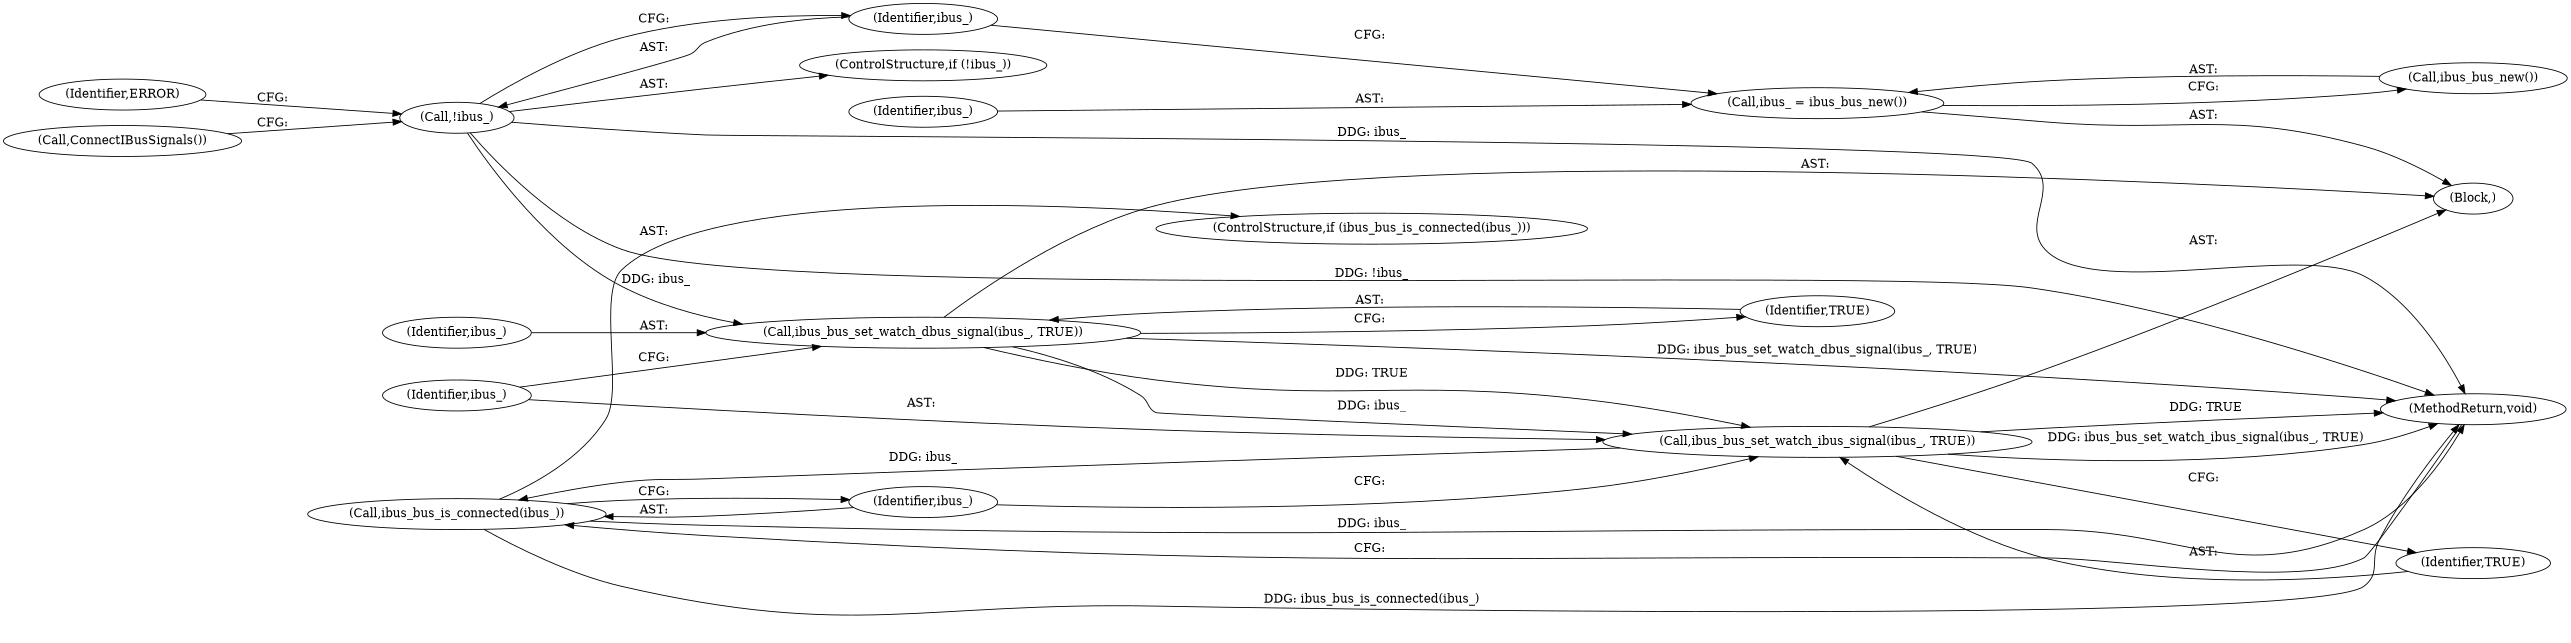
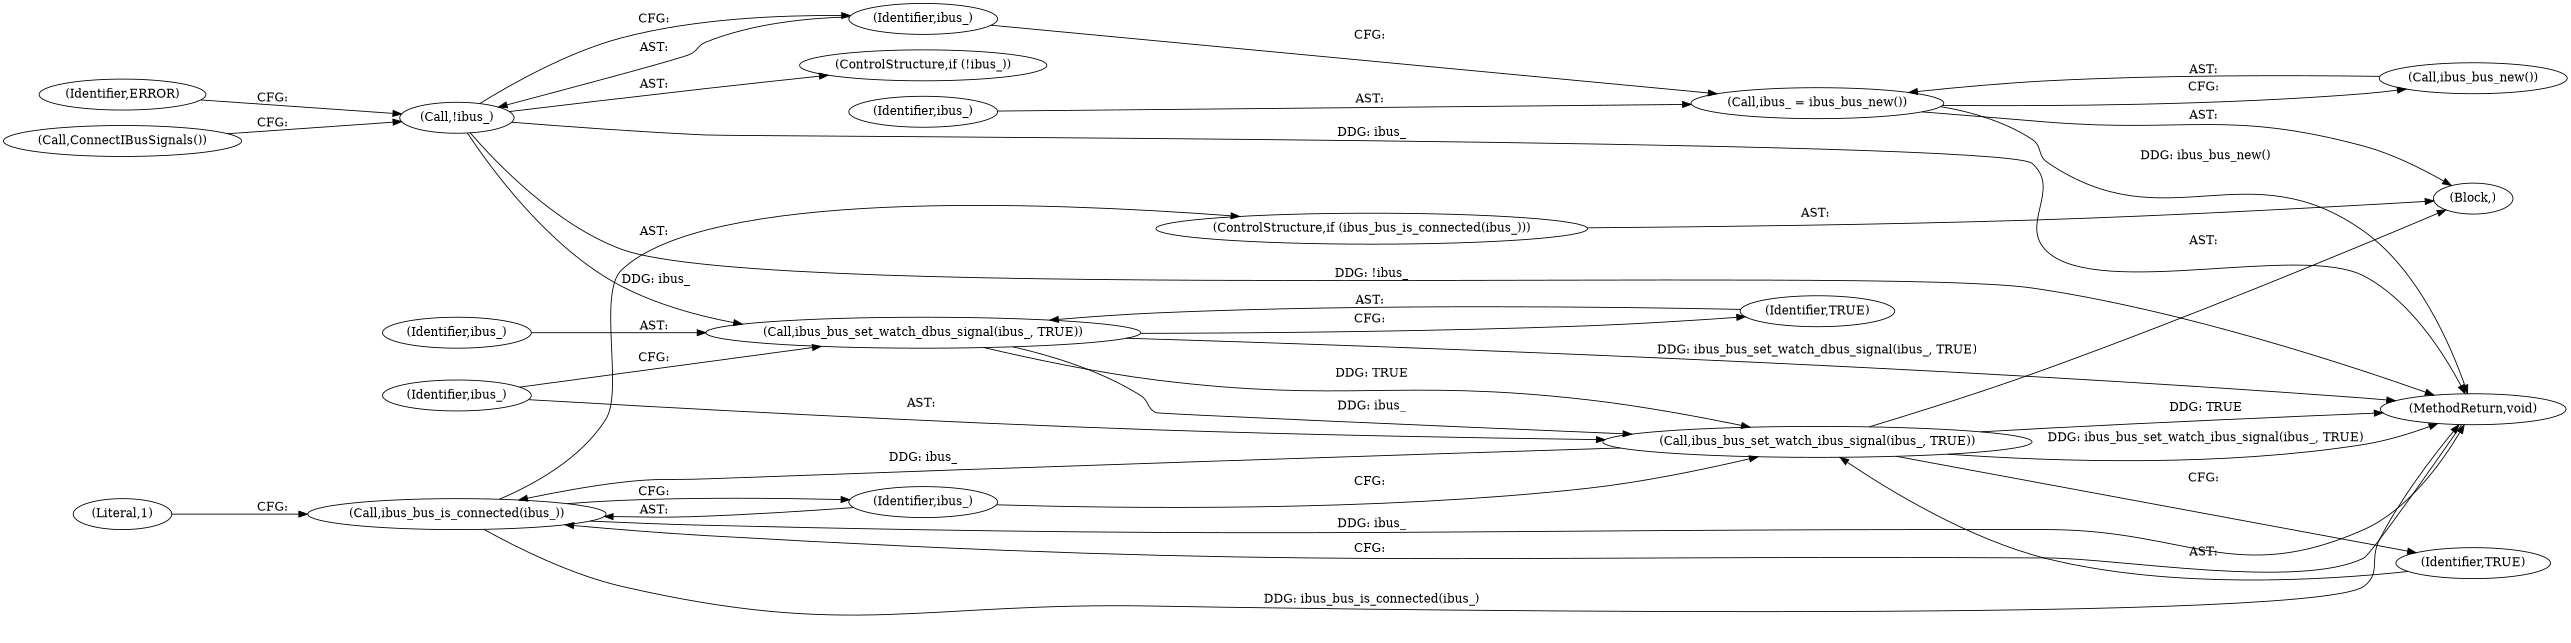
edge "(Call,ibus_bus_set_watch_dbus_signal(ibus_, TRUE))" -> "(Block,)": now "(ControlStructure,if (ibus_bus_is_connected(ibus_)))" -> "(Block,)"
edge "(Call,ibus_ = ibus_bus_new())" -> "(MethodReturn,void)": added, label "DDG: ibus_bus_new()"
node "(Literal,1)": added
